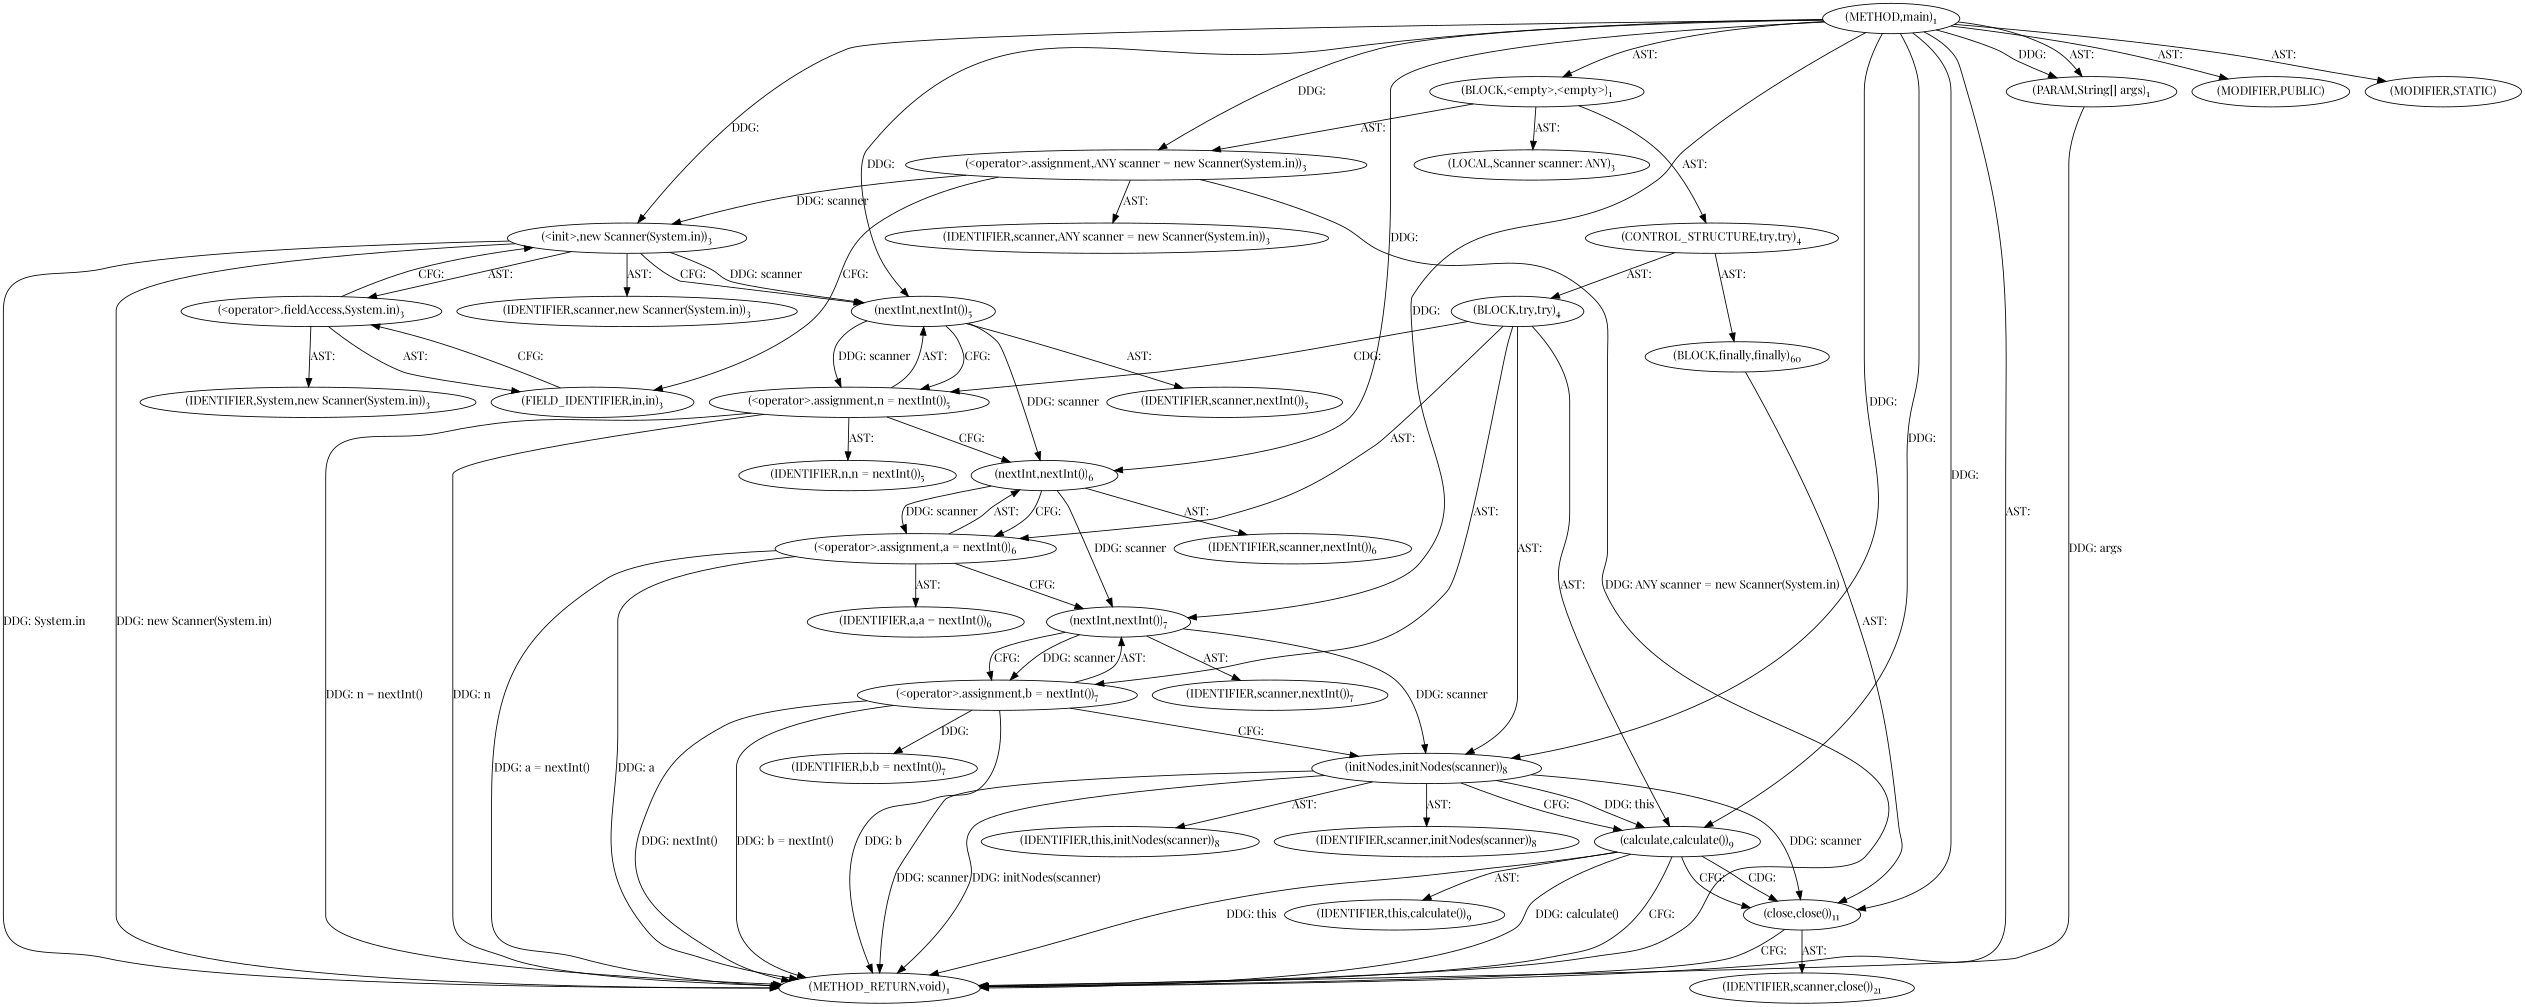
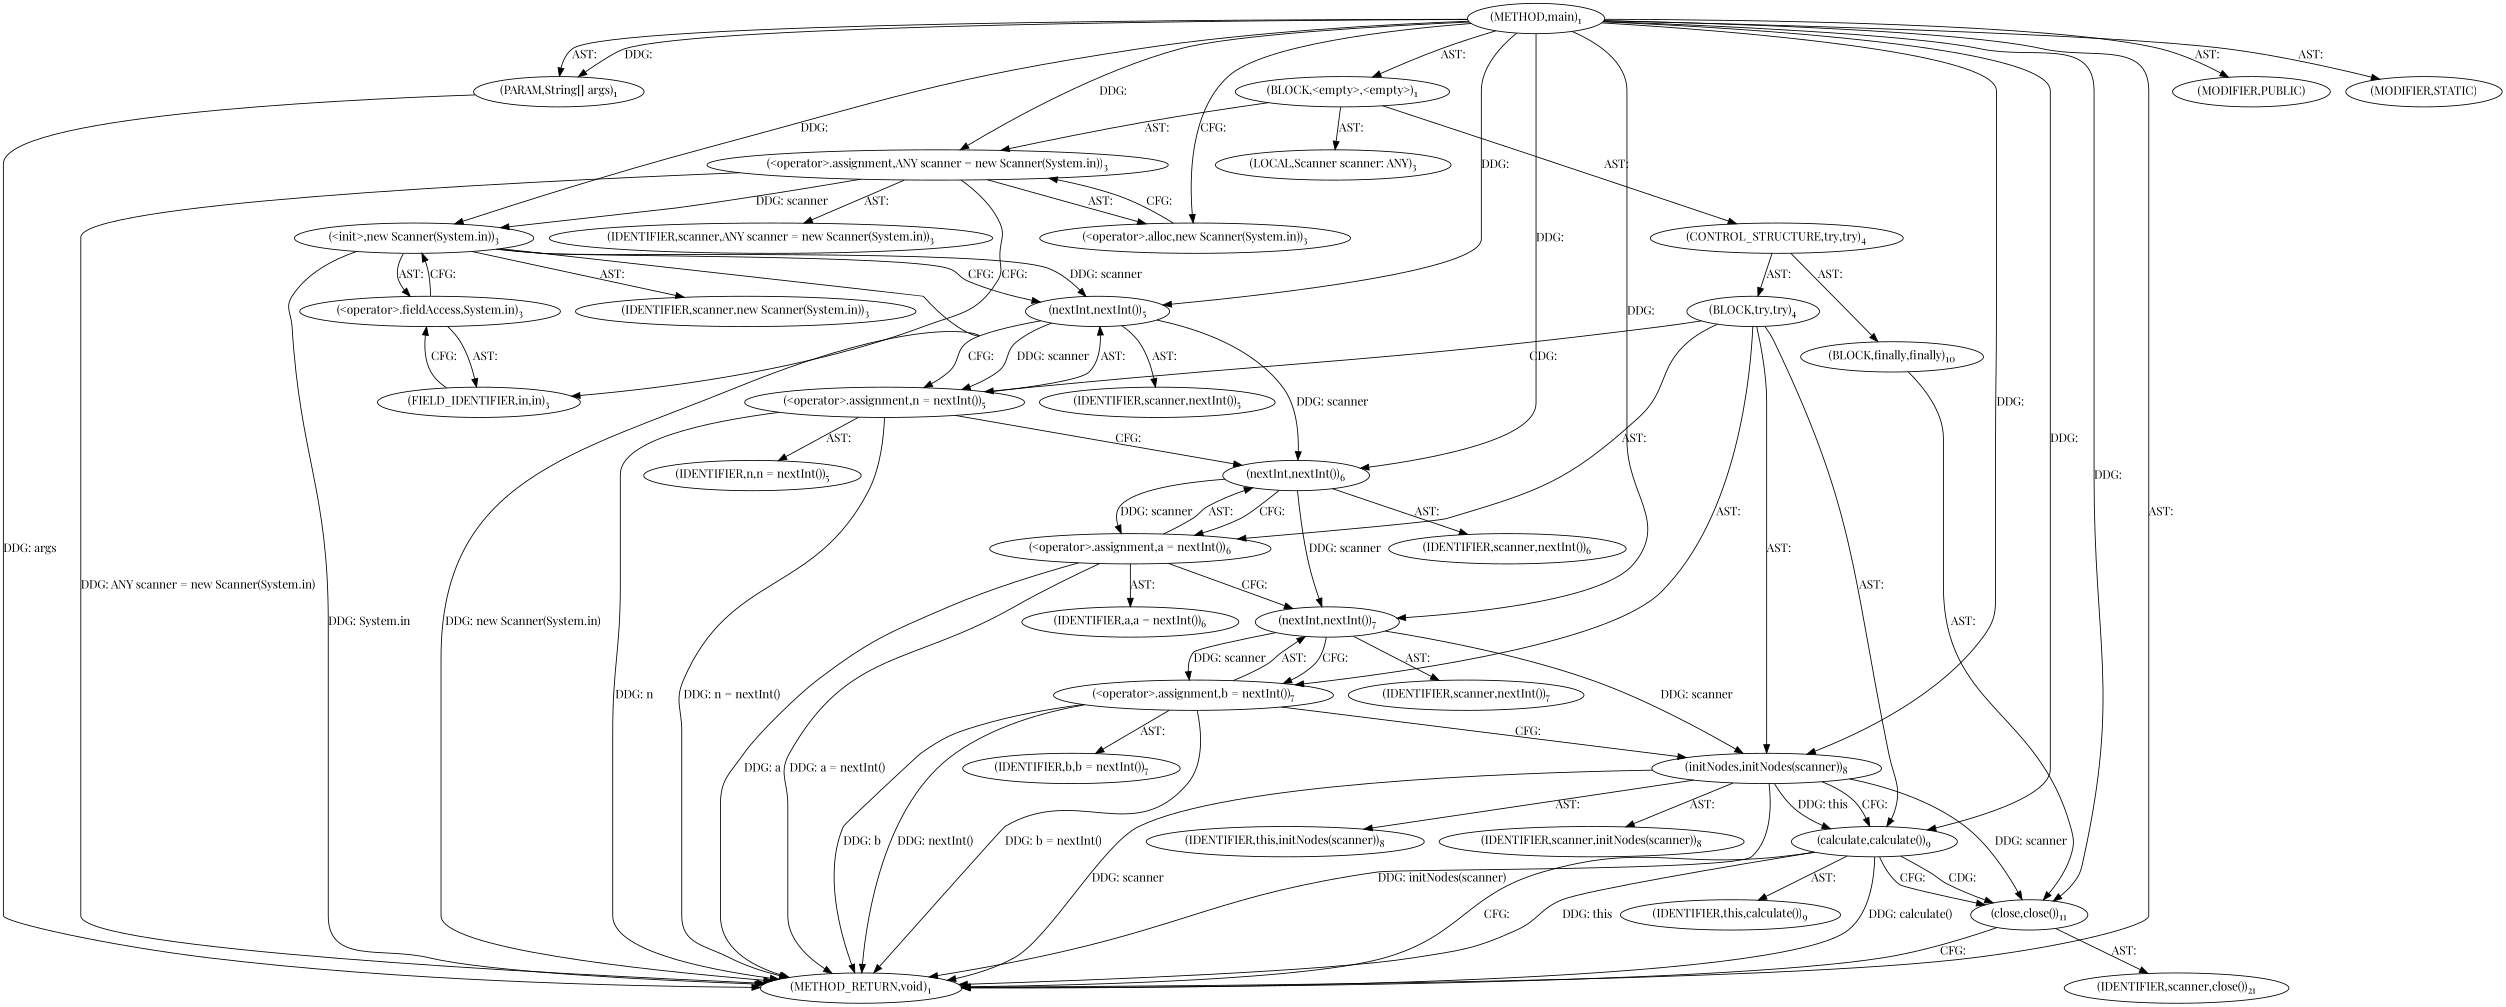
node "(<operator>.alloc,new Scanner(System.in))": added
node "(BLOCK,finally,finally)": text "60" -> "10"
node "(IDENTIFIER,System,new Scanner(System.in))": removed
edge "(<operator>.assignment,b = nextInt())" -> "(IDENTIFIER,b,b = nextInt())": label "DDG: " -> "AST: "
